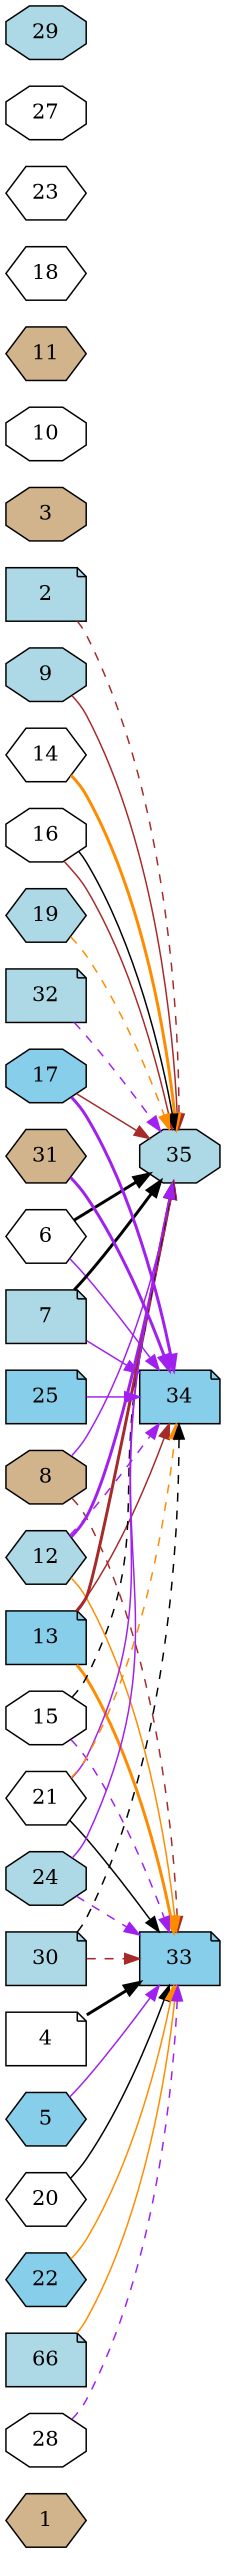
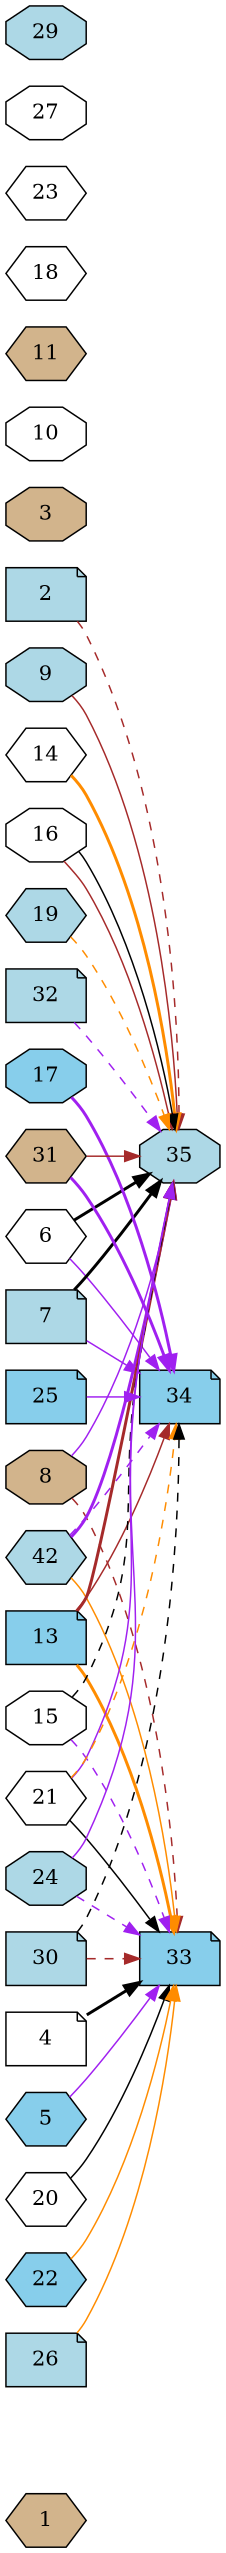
edge "17" -> "35": now "31" -> "35"
node "12": label "12" -> "42"
node "66": label "66" -> "26"
node "28": removed
